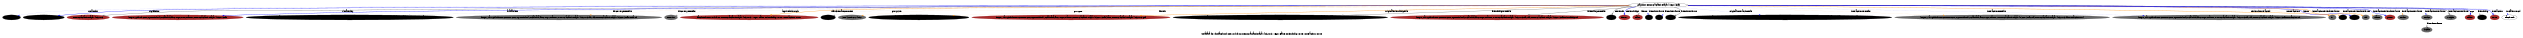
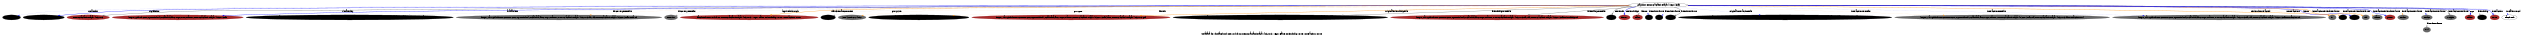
node "locale": label "locale" -> "owl"
